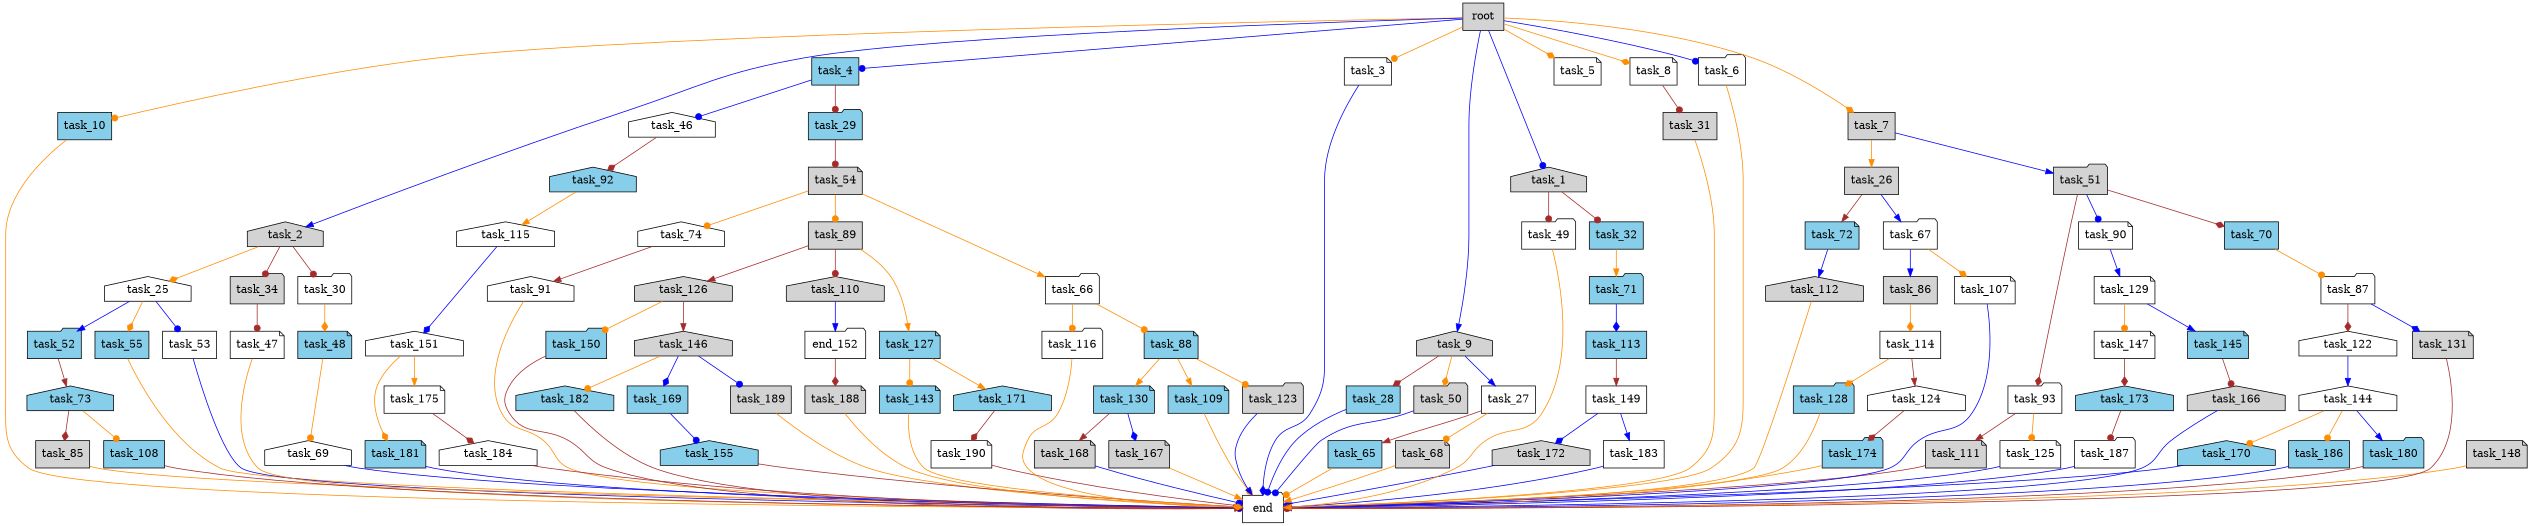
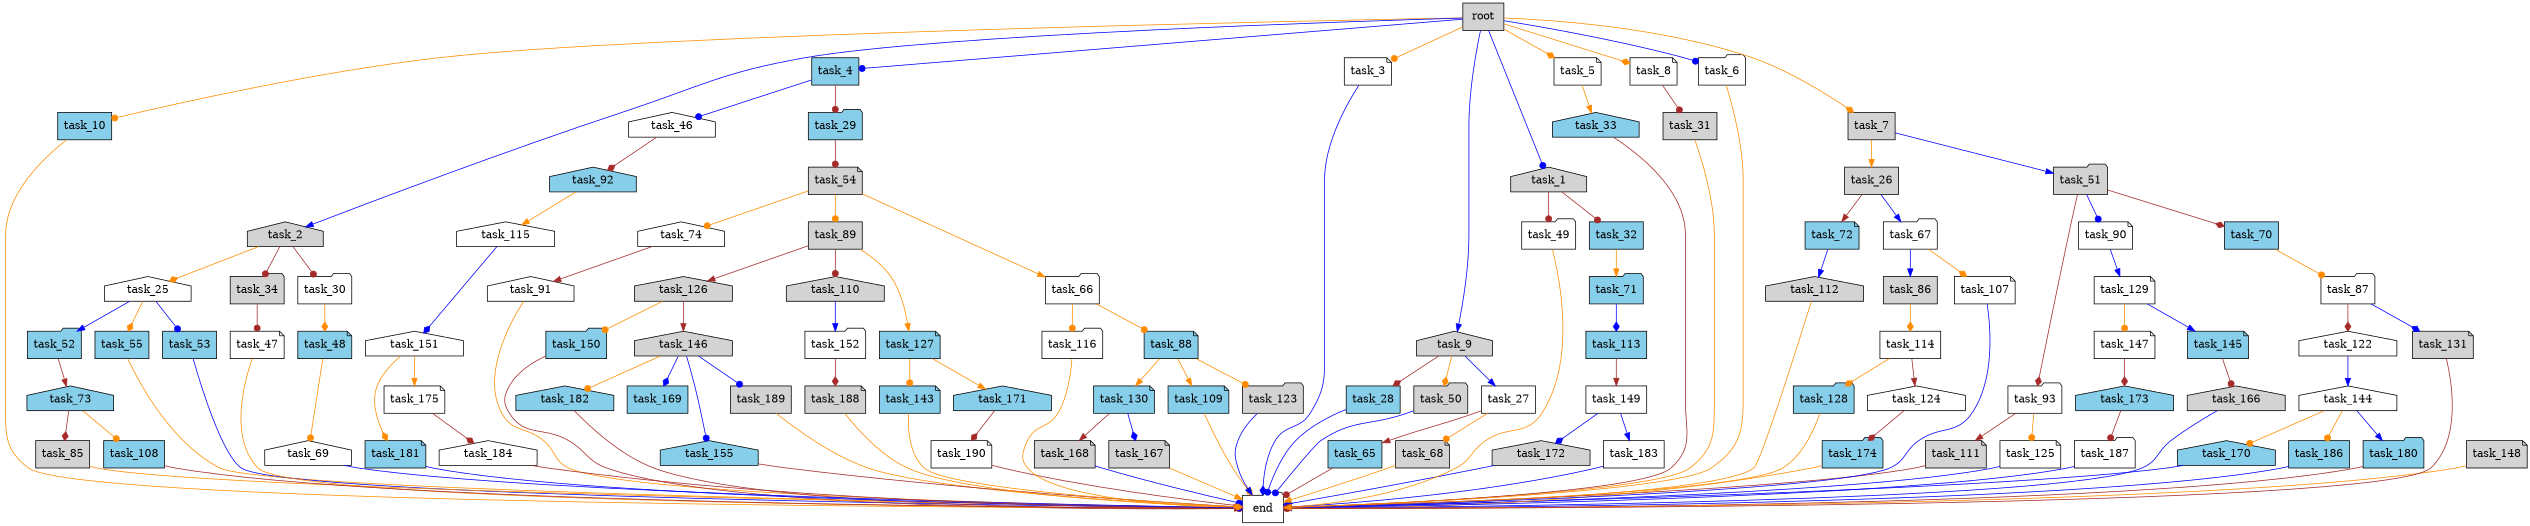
node "task_33": added
node "task_53": fillcolor white -> skyblue
node "end_152": label "end_152" -> "task_152"
edge "task_169" -> "task_155": now "task_146" -> "task_155"
edge "task_65" -> "end": color darkorange -> brown
